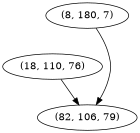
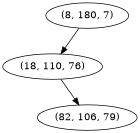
edge "(8, 180, 7)" -> "(82, 106, 79)": now "(8, 180, 7)" -> "(18, 110, 76)"
